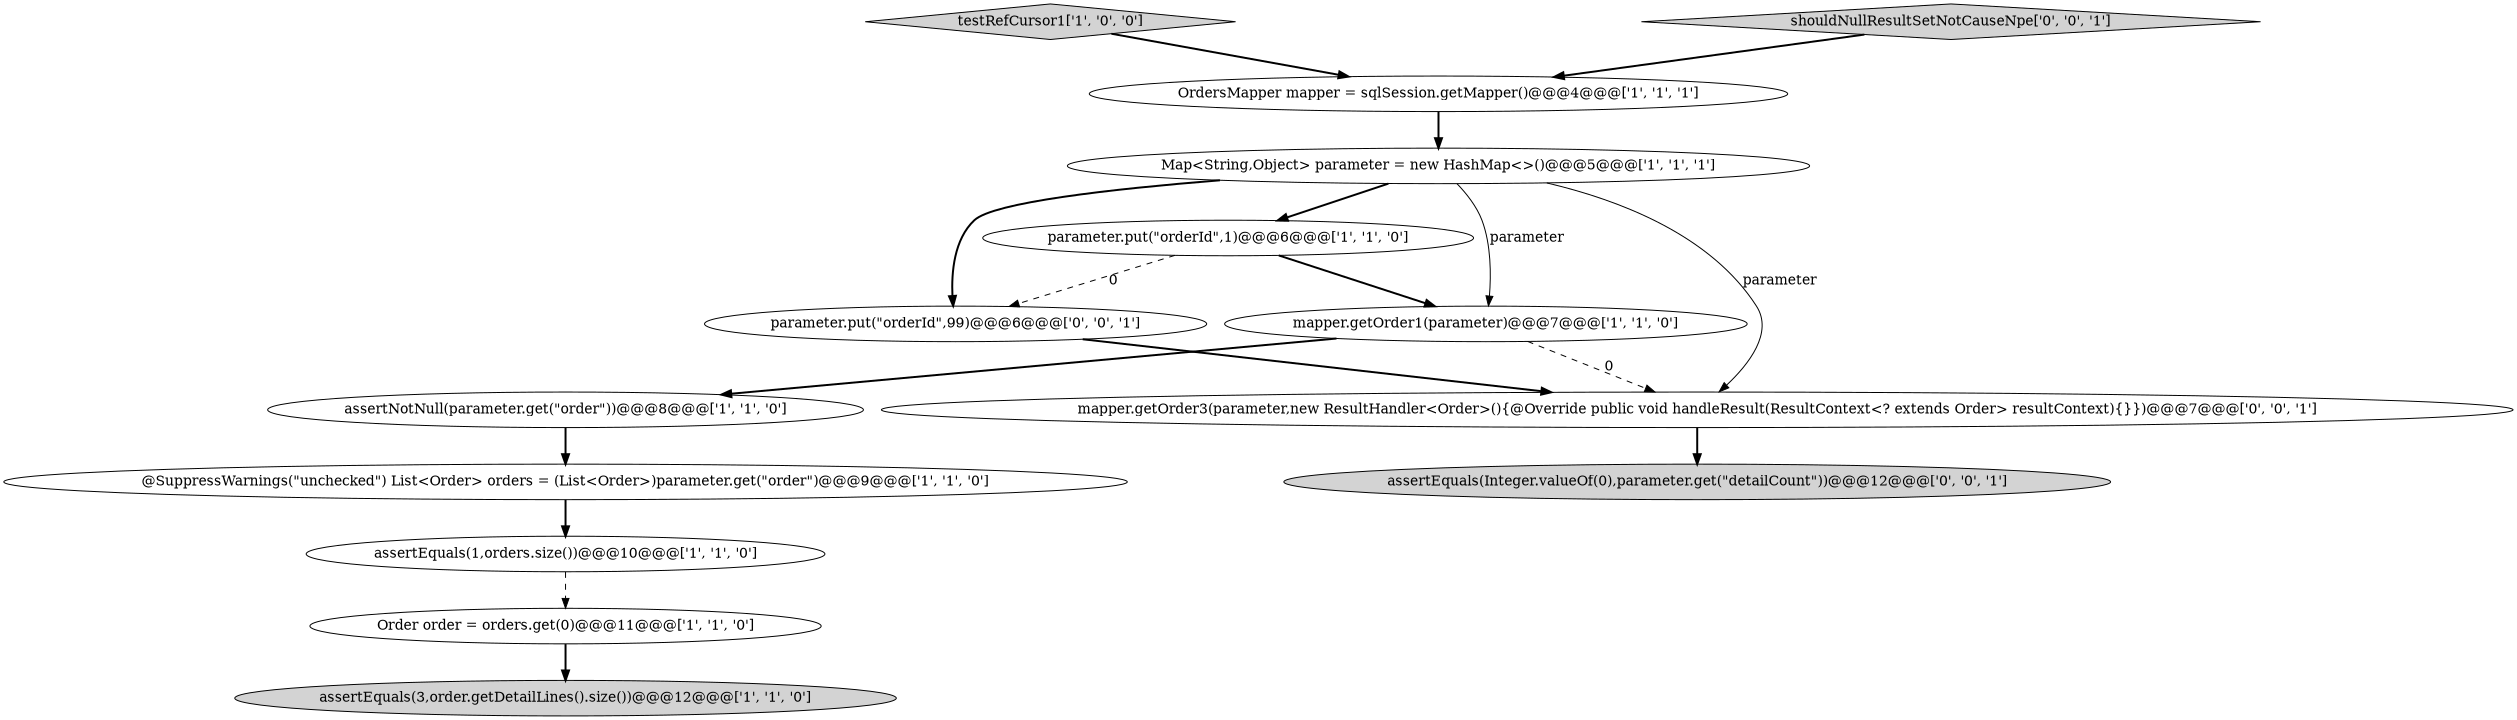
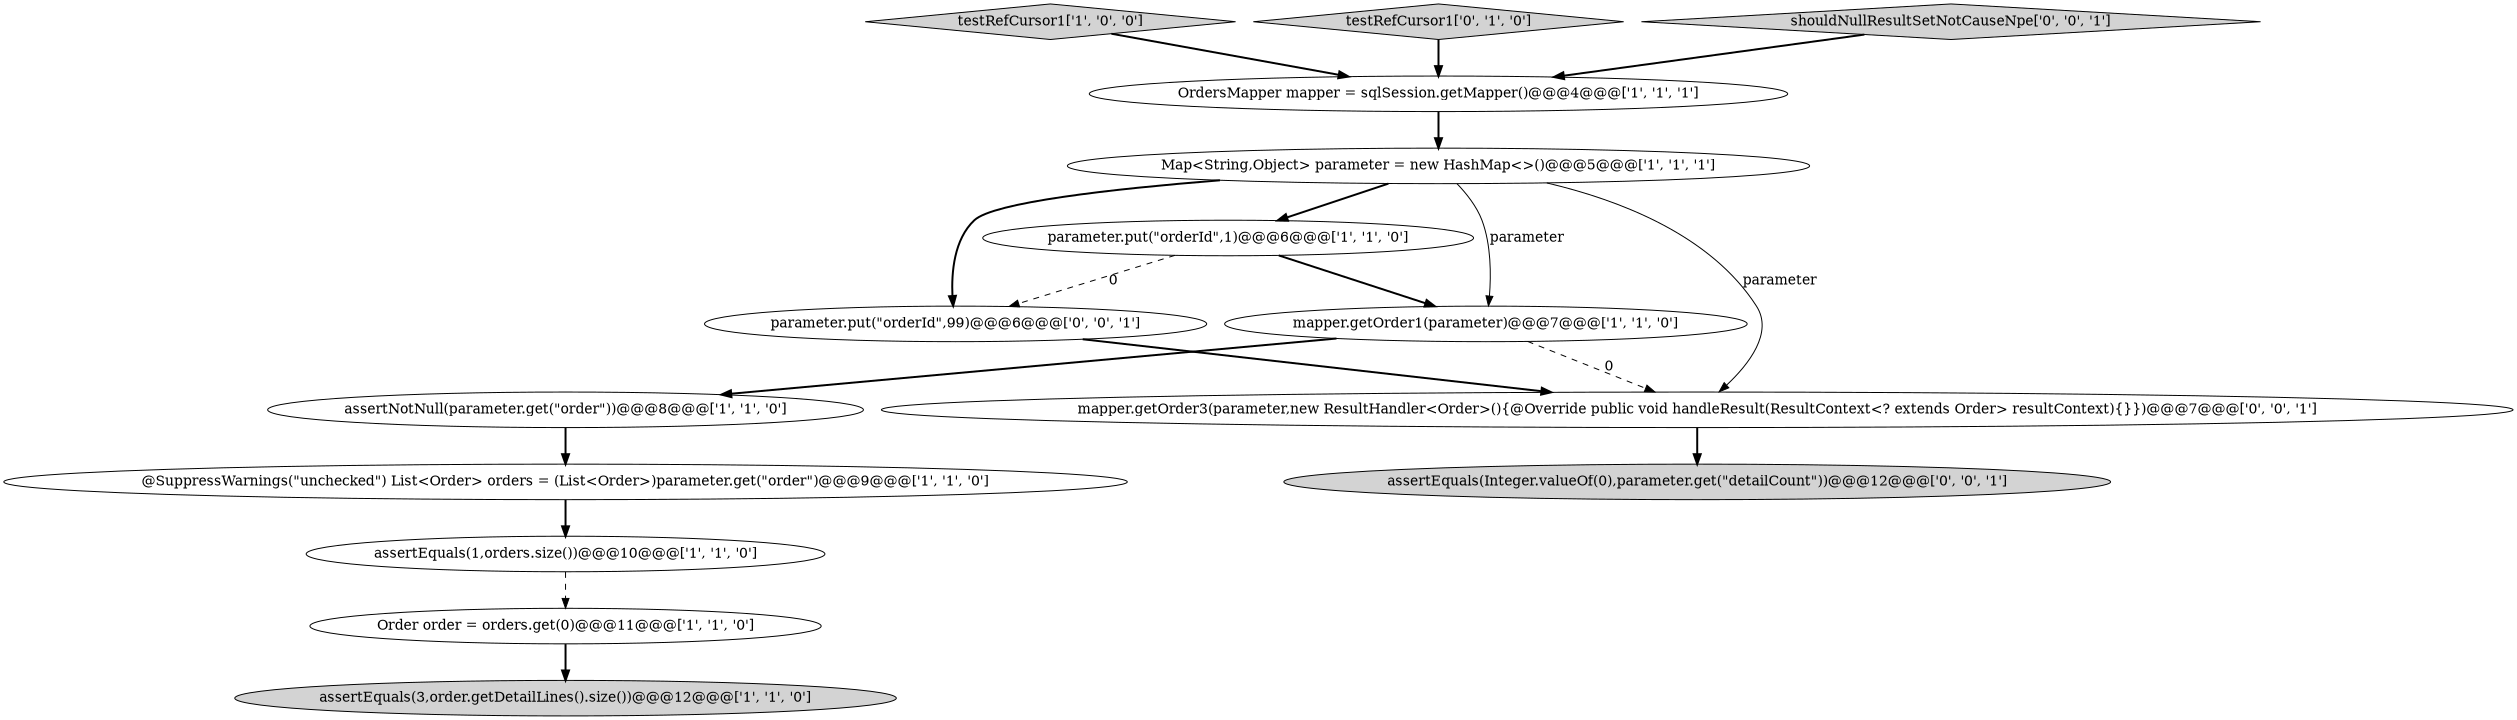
node "testRefCursor1['0', '1', '0']": added
